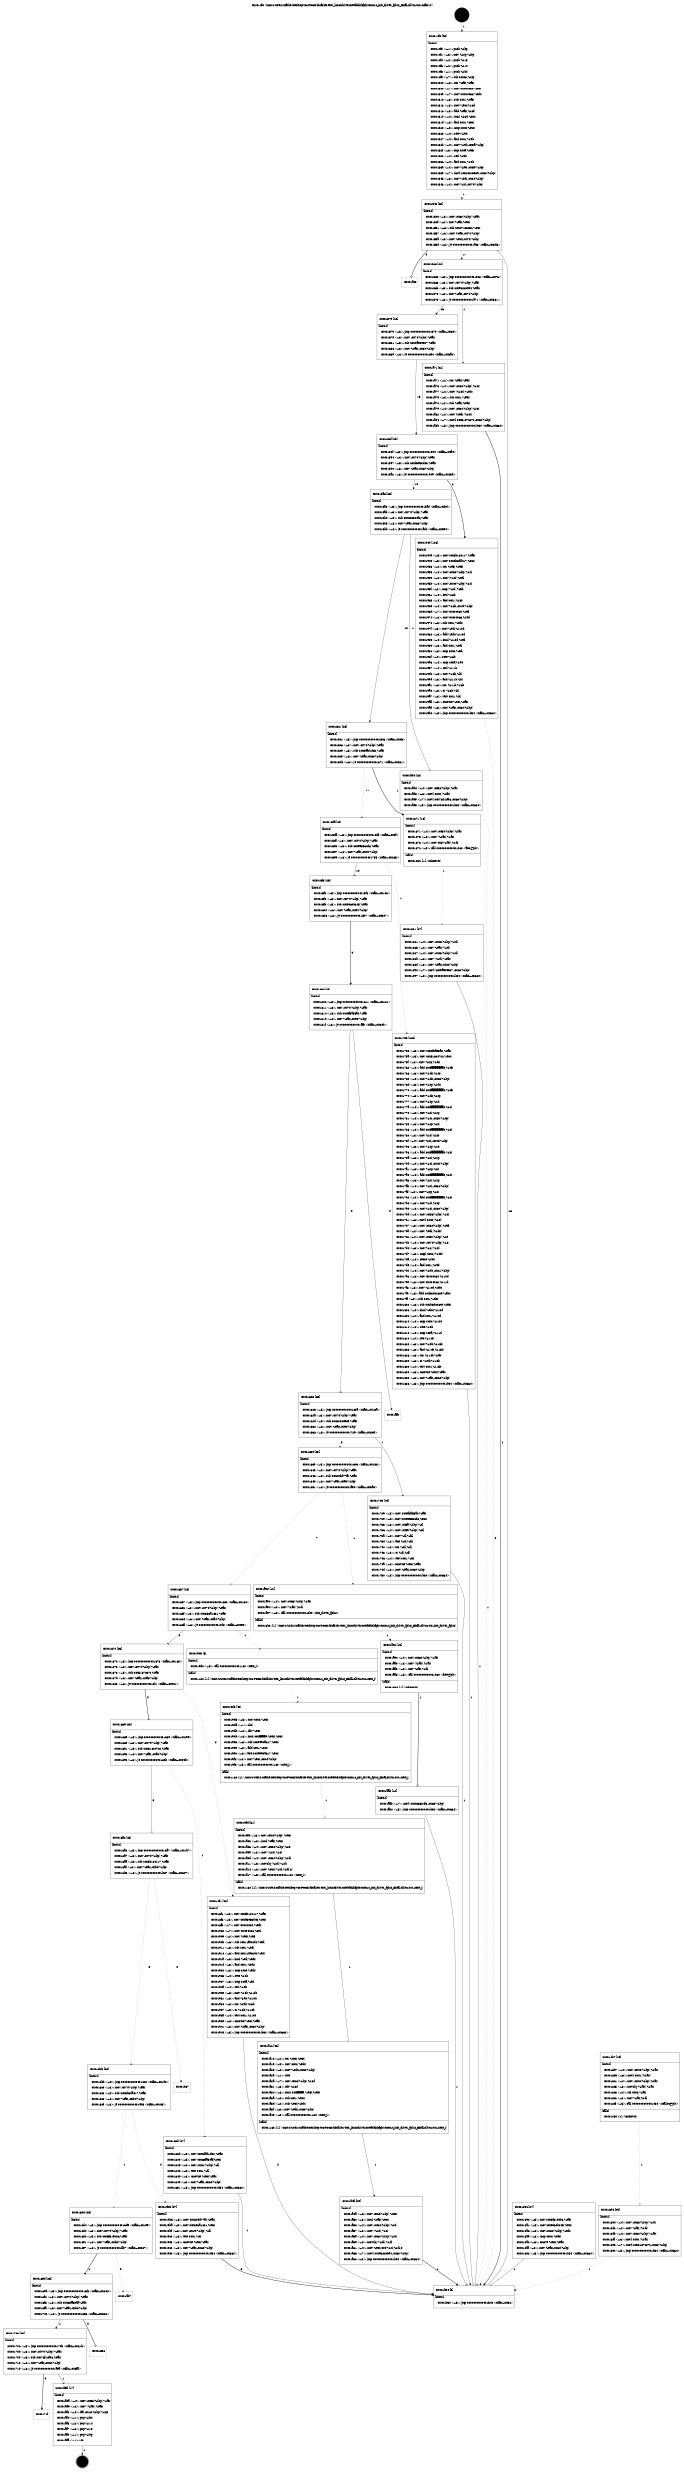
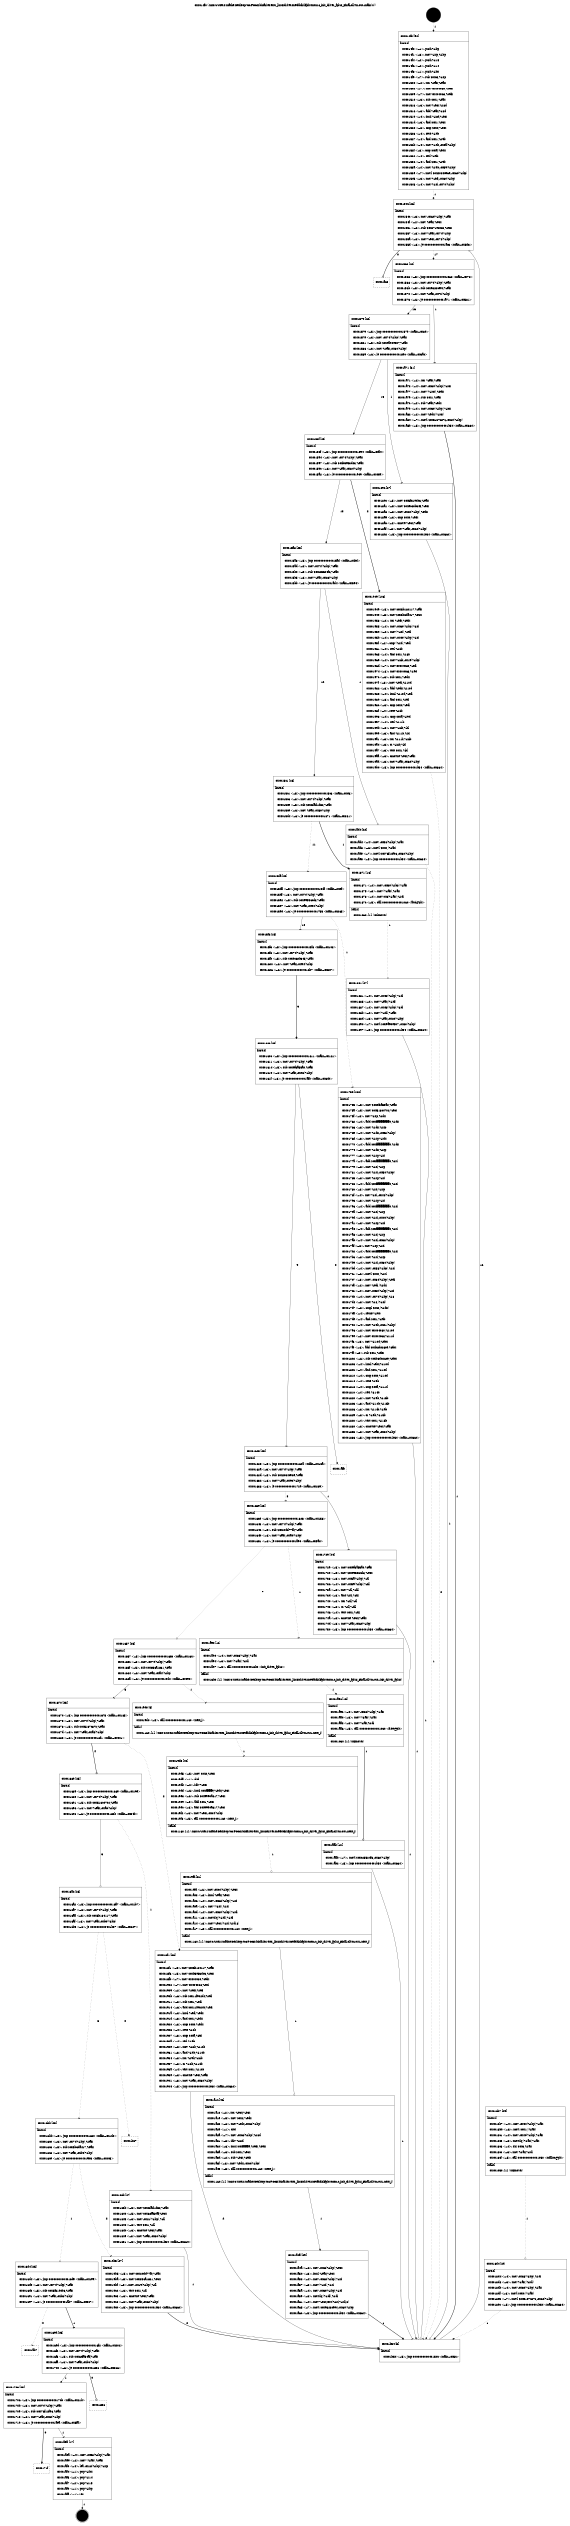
edge "0x401579 [22]" -> "0x40189c [27]": added, label "1"
